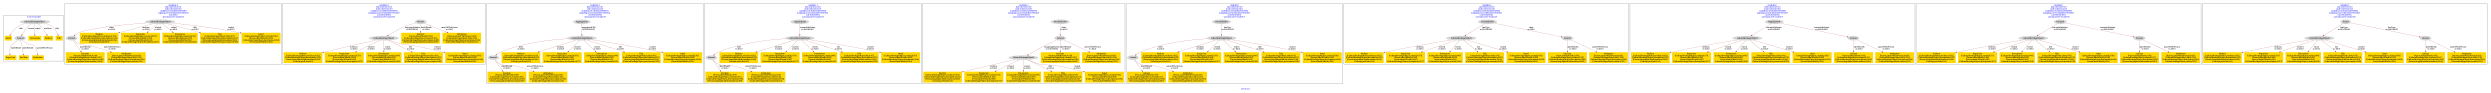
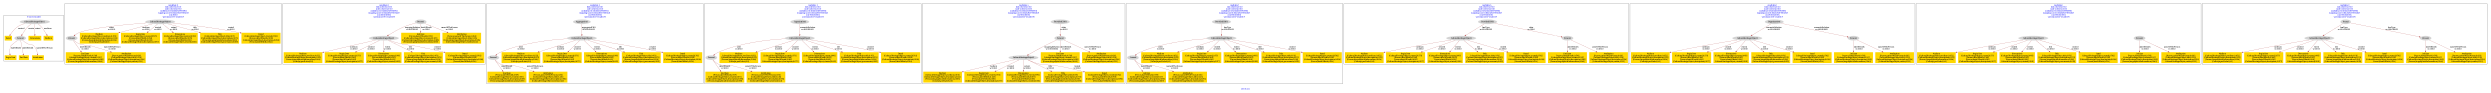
node "Concept1": removed
edge "CulturalHeritageObject3" -> "Dated": label "title" -> "created"
node "Title": removed
